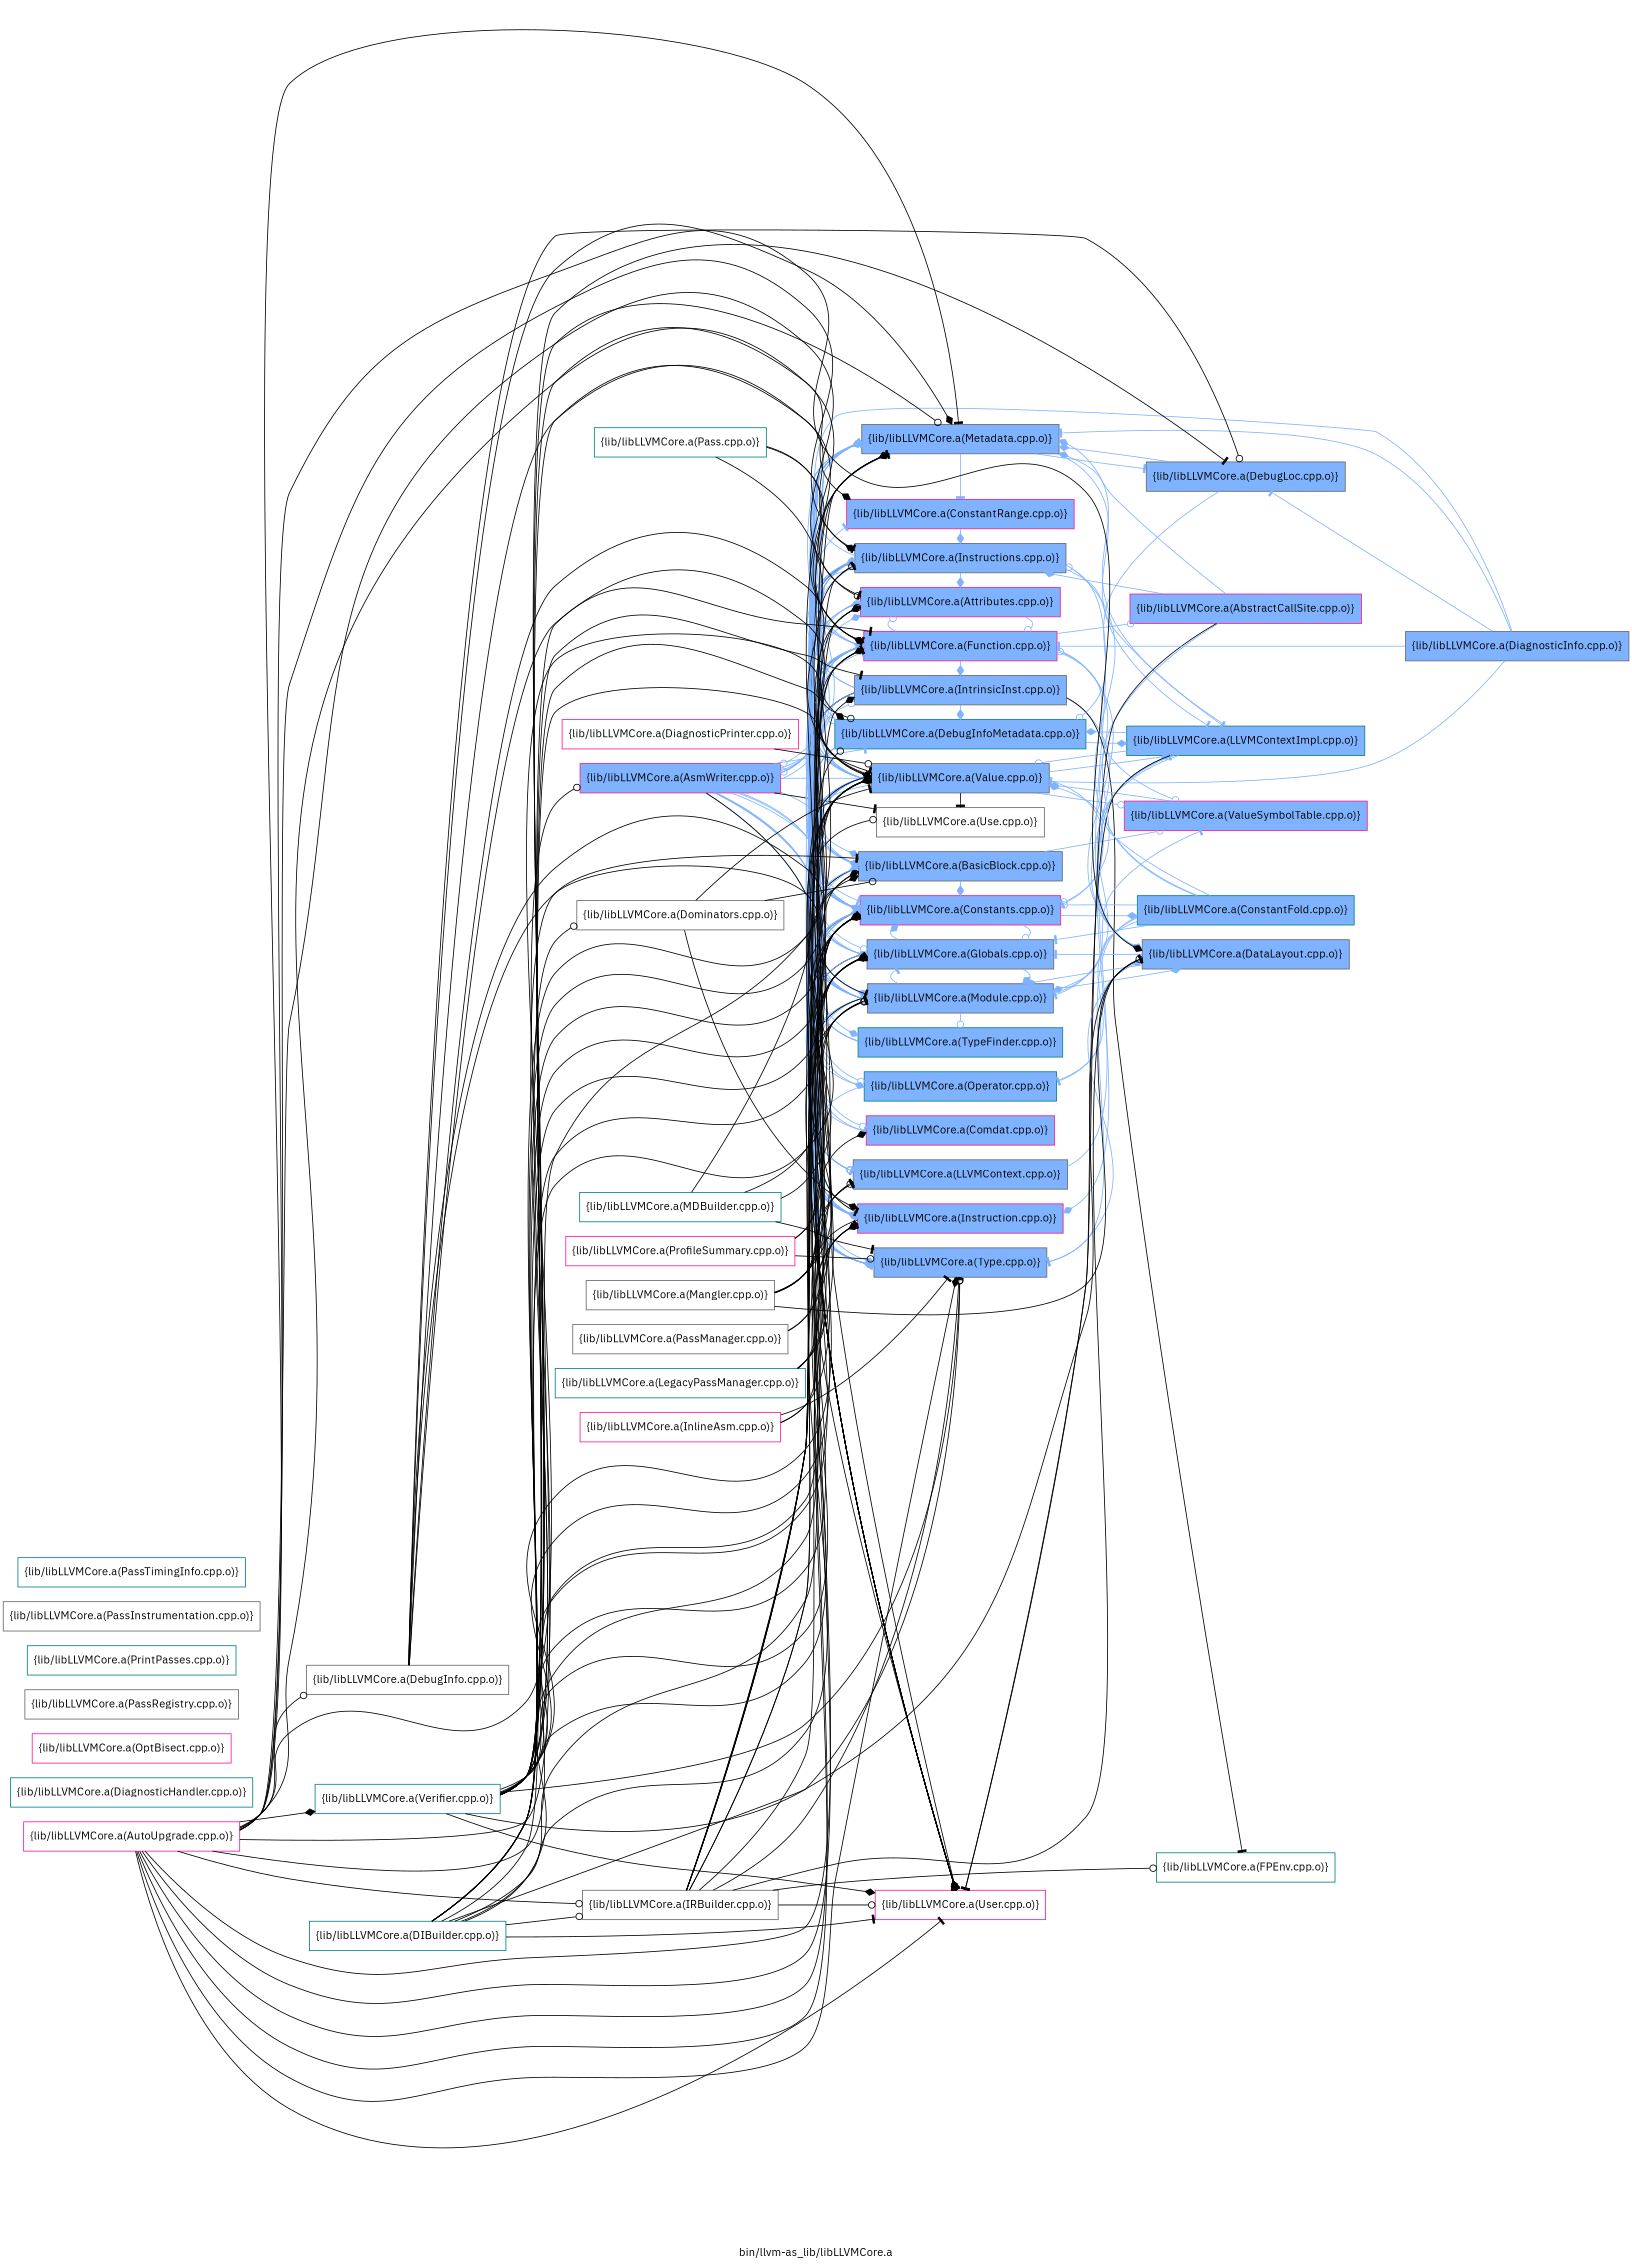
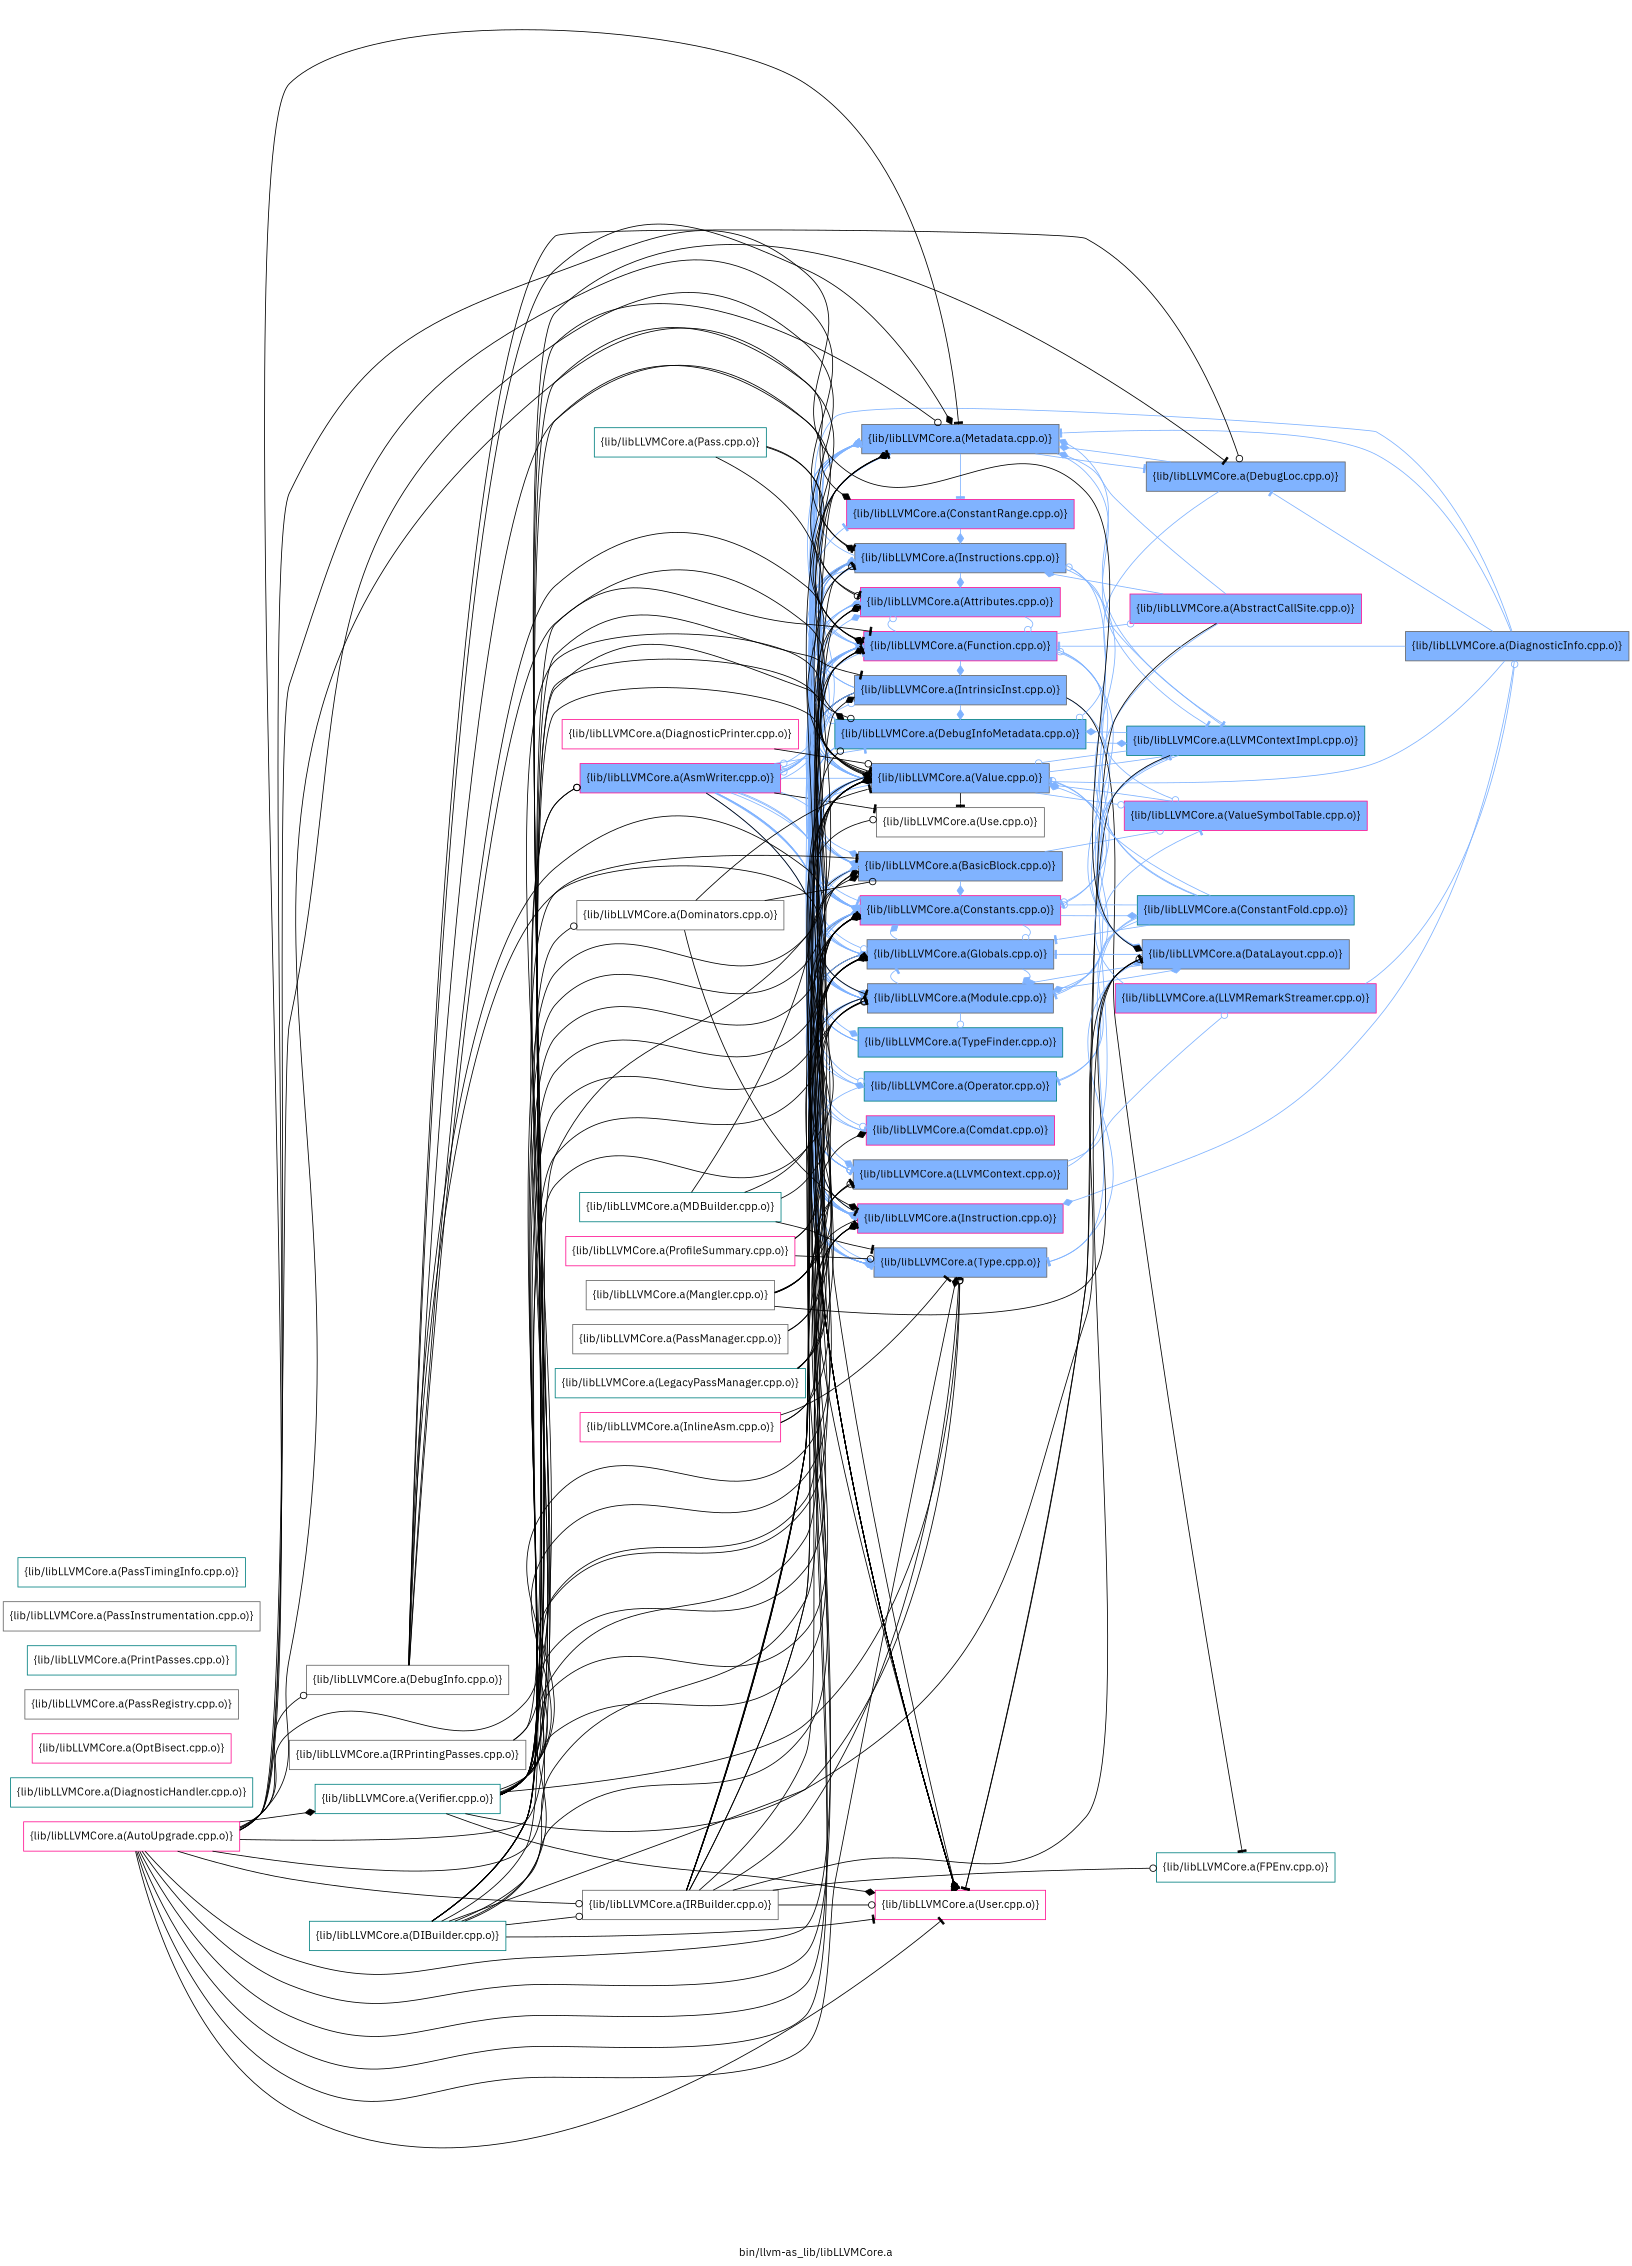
edge "{lib/libLLVMCore.a(AsmWriter.cpp.o)}" -> "{lib/libLLVMCore.a(LLVMContext.cpp.o)}": added
edge "{lib/libLLVMCore.a(LLVMContextImpl.cpp.o)}" -> "{lib/libLLVMCore.a(Instruction.cpp.o)}": now "{lib/libLLVMCore.a(DiagnosticInfo.cpp.o)}" -> "{lib/libLLVMCore.a(Instruction.cpp.o)}"
node "{lib/libLLVMCore.a(LLVMRemarkStreamer.cpp.o)}": added
node "{lib/libLLVMCore.a(IRPrintingPasses.cpp.o)}": added
